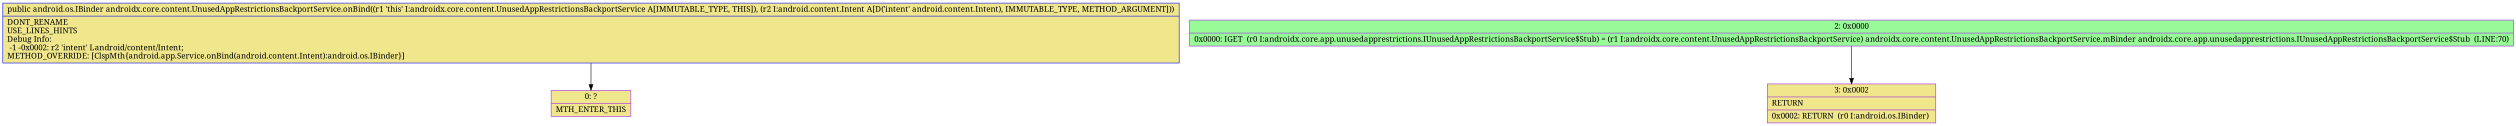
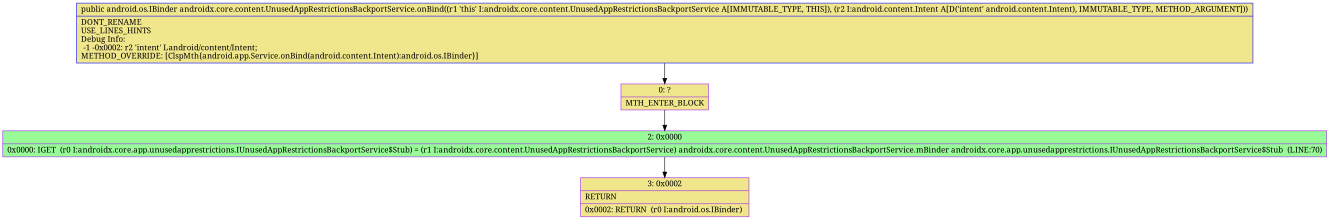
node "0: ?": text "MTH_ENTER_THIS" -> "MTH_ENTER_BLOCK"
edge "0: ?" -> "2: 0x0000": added
